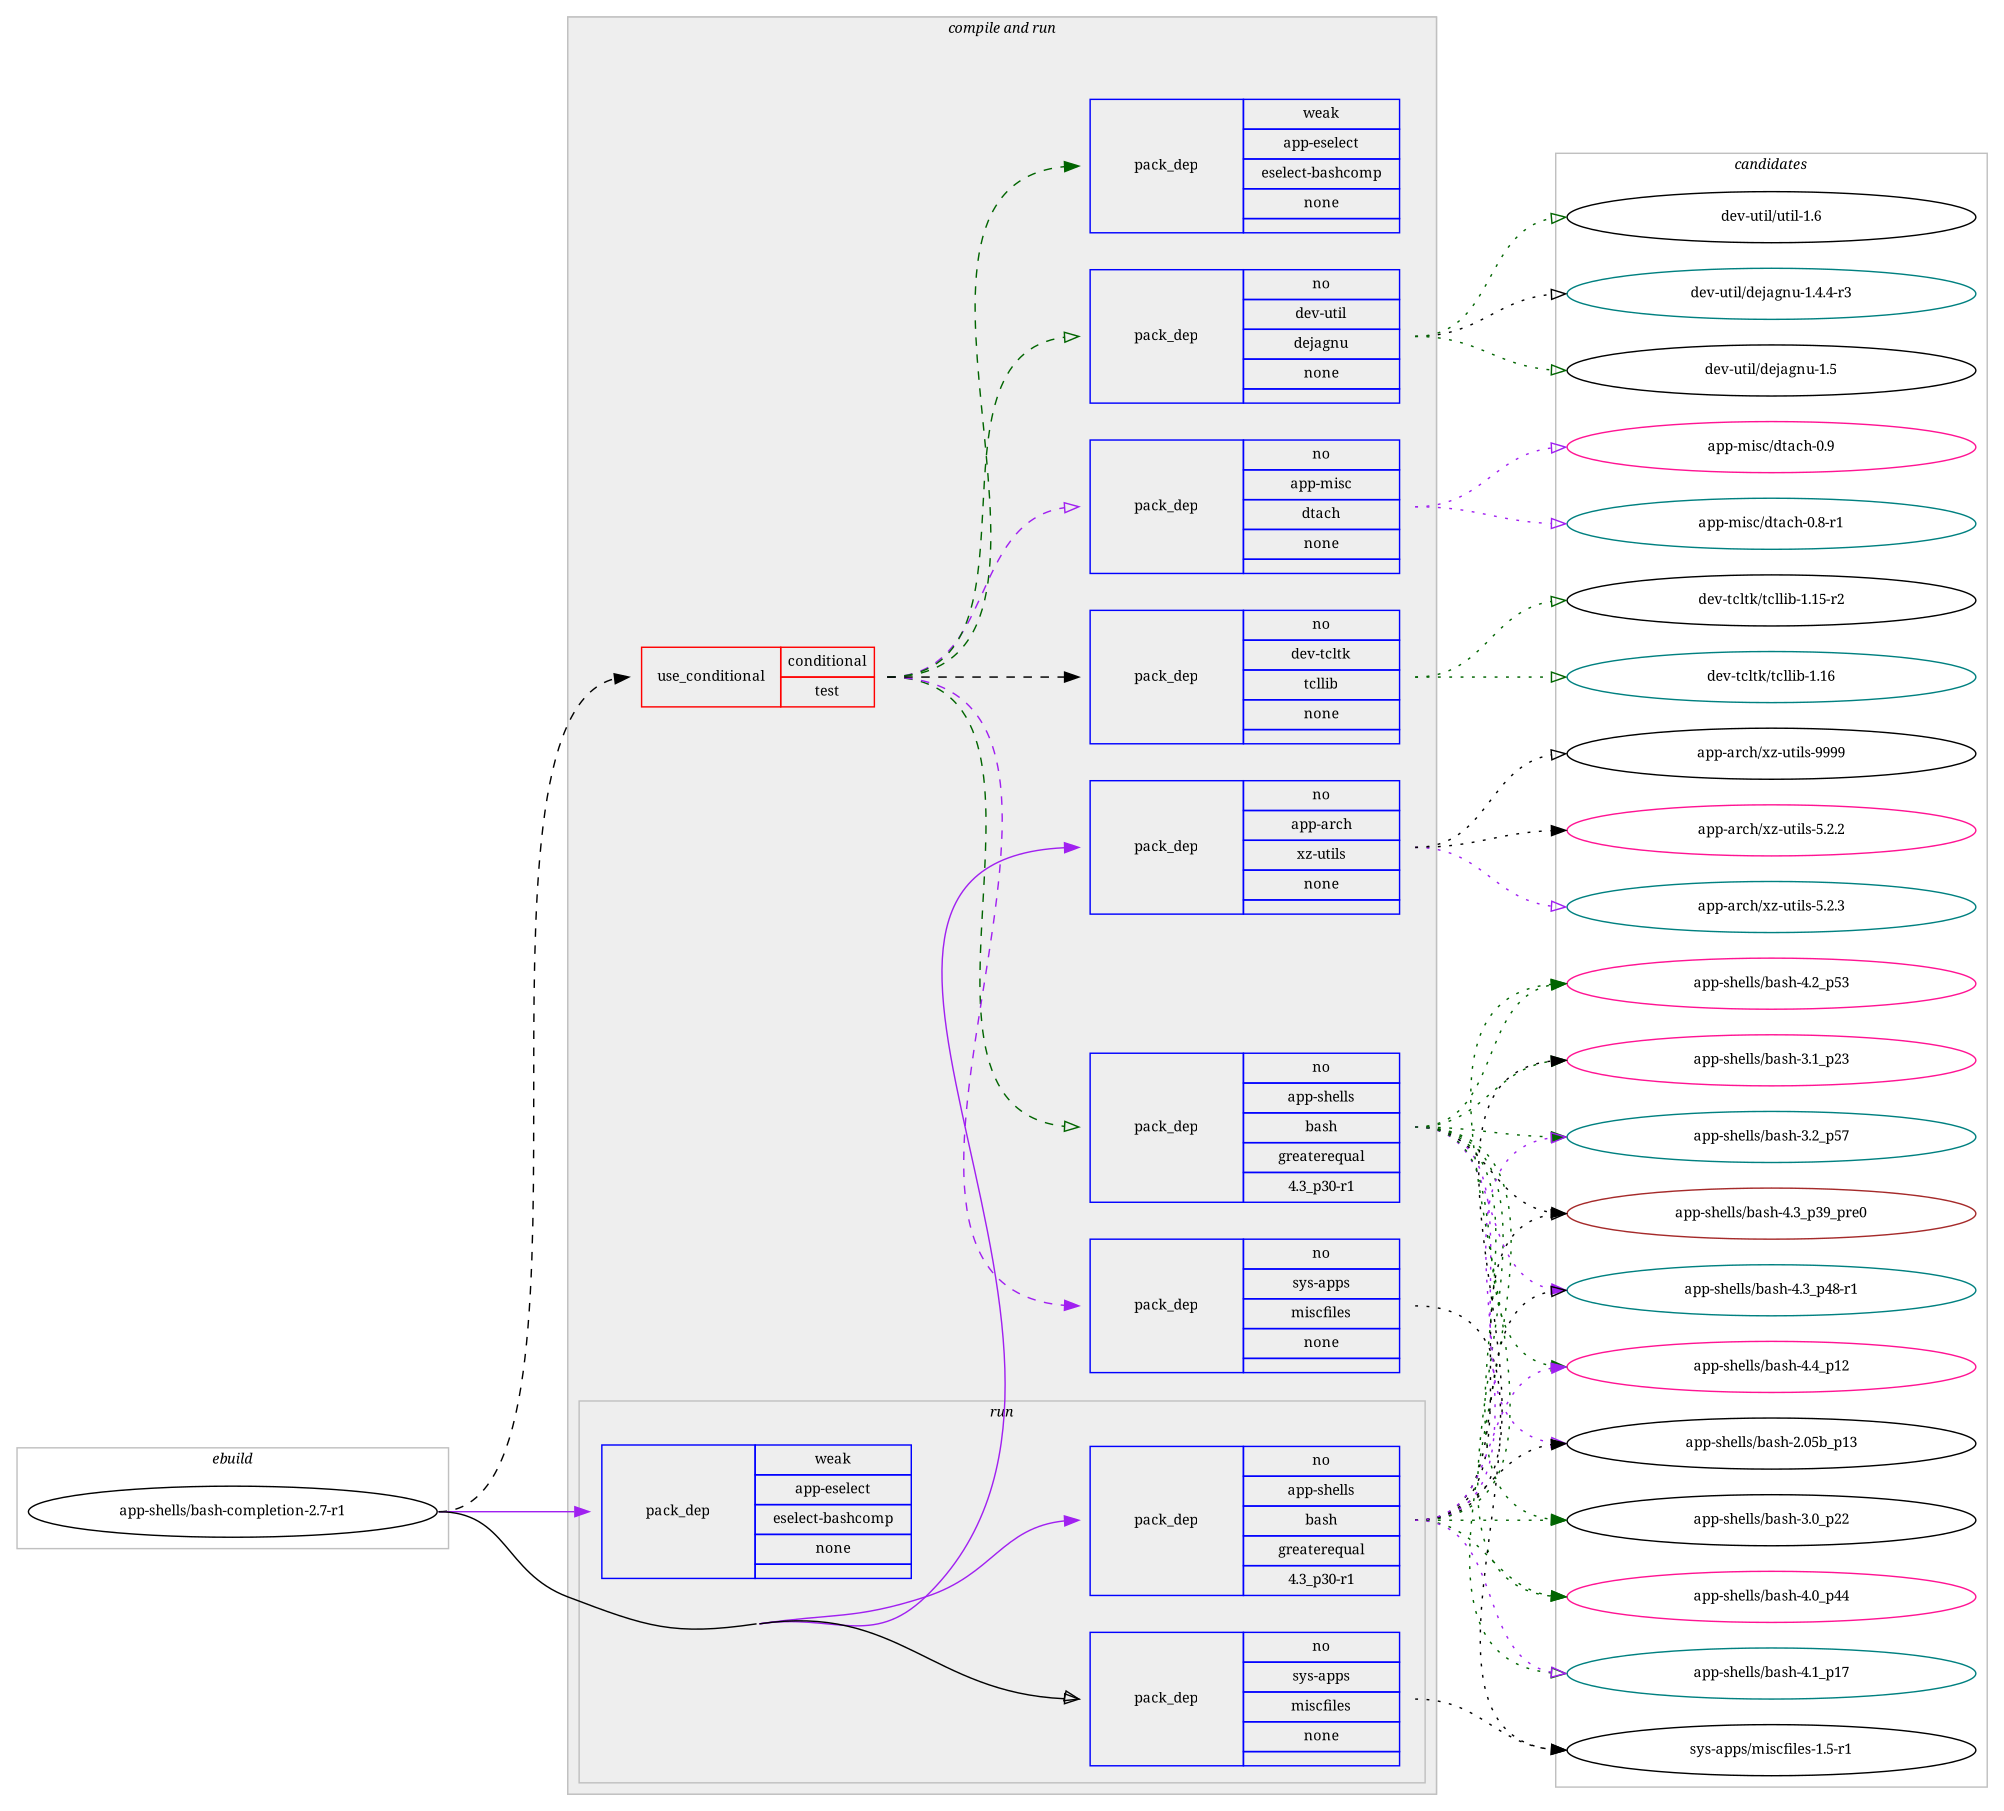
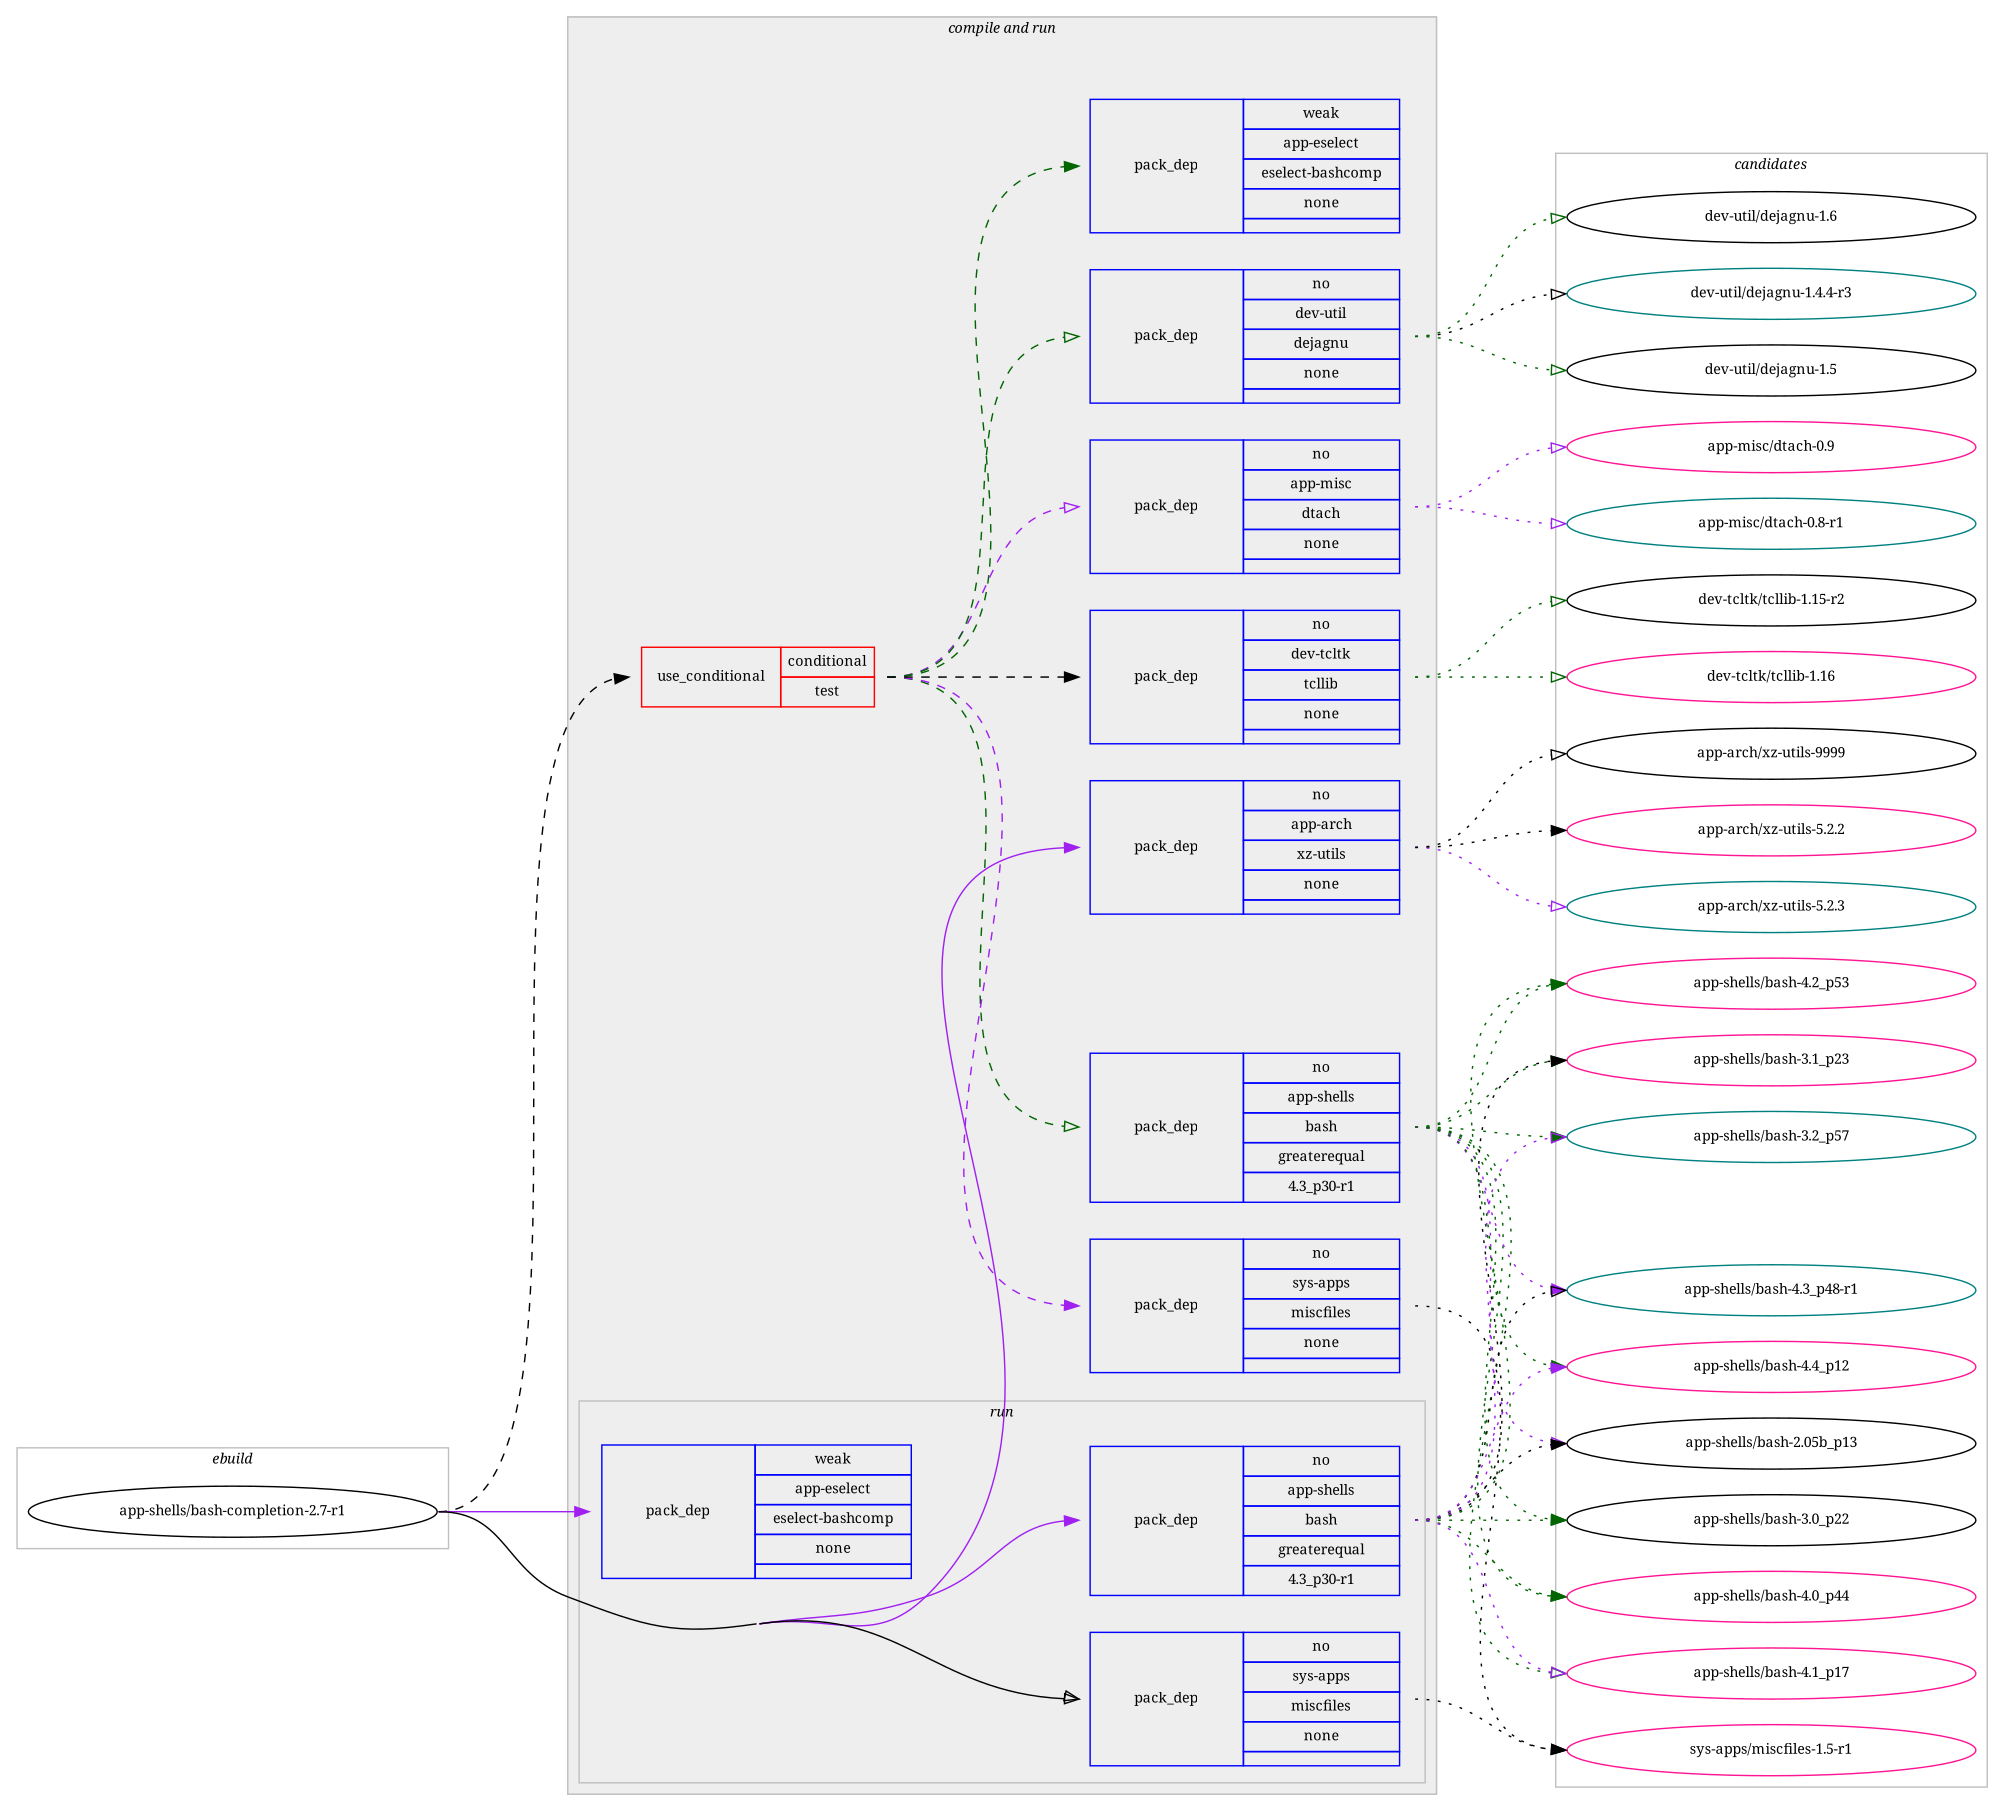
node "dev-util/util-1.6": label "dev-util/util-1.6" -> "dev-util/dejagnu-1.6"
node "dev-tcltk/tcllib-1.16": color teal -> deeppink
node "app-shells/bash-4.3_p39_pre0": removed
node "app-shells/bash-4.1_p17": color teal -> deeppink
node "sys-apps/miscfiles-1.5-r1": color black -> deeppink
